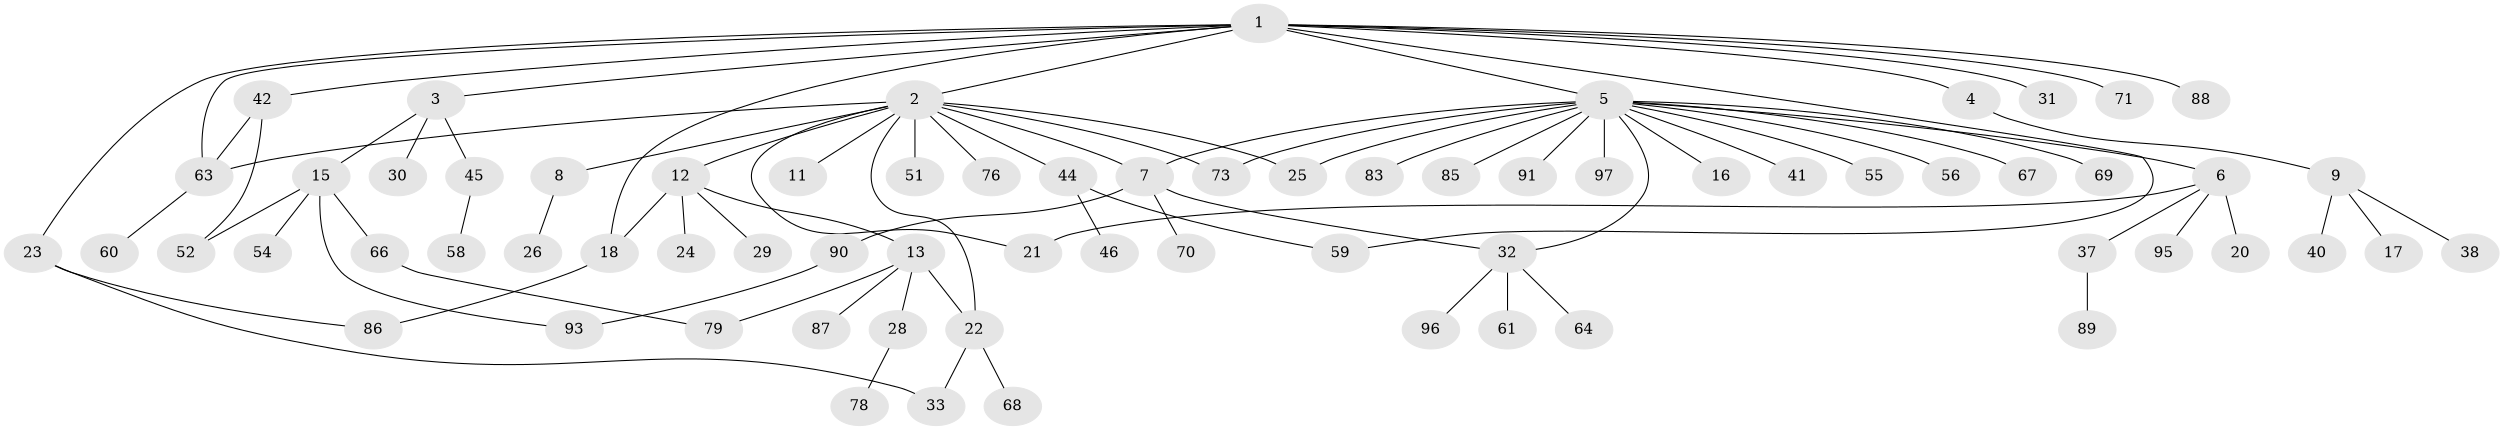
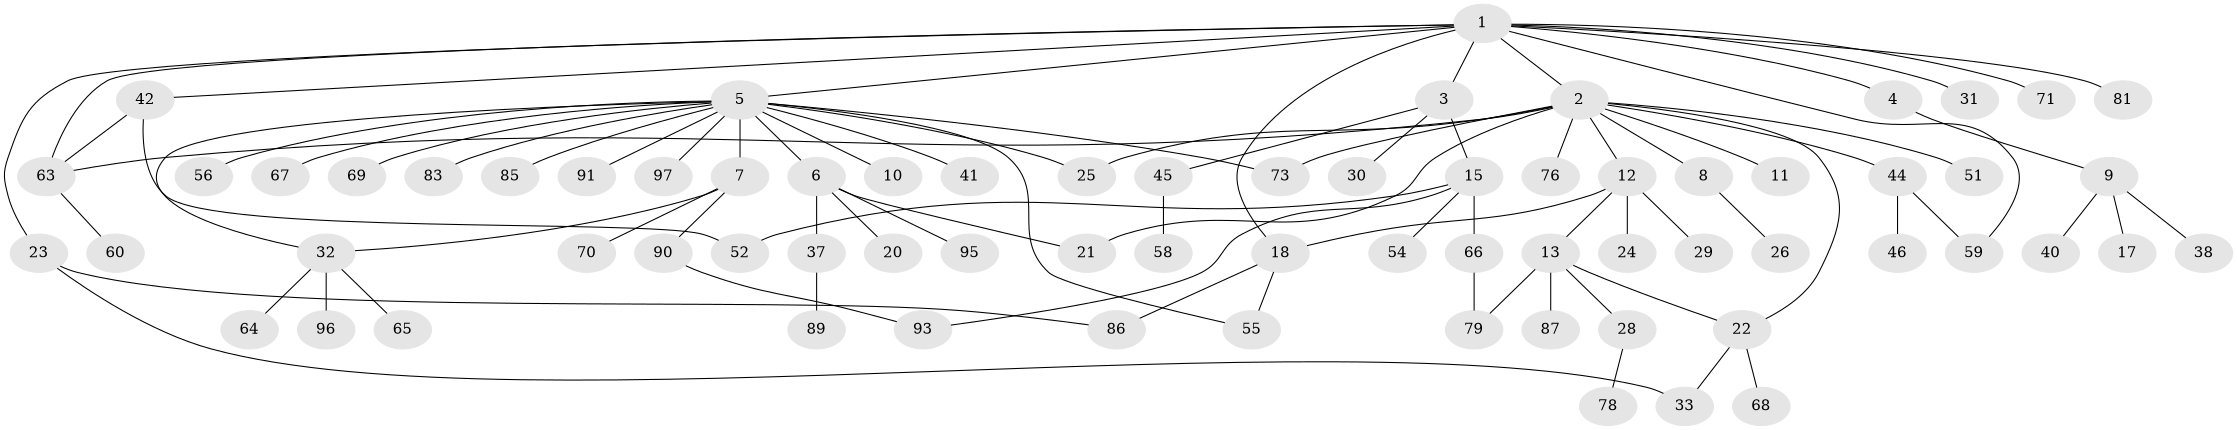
node "88": label "88" -> "81"
edge "2" -- "7": removed
node "16": label "16" -> "10"
edge "18" -- "55": added
node "61": label "61" -> "65"
